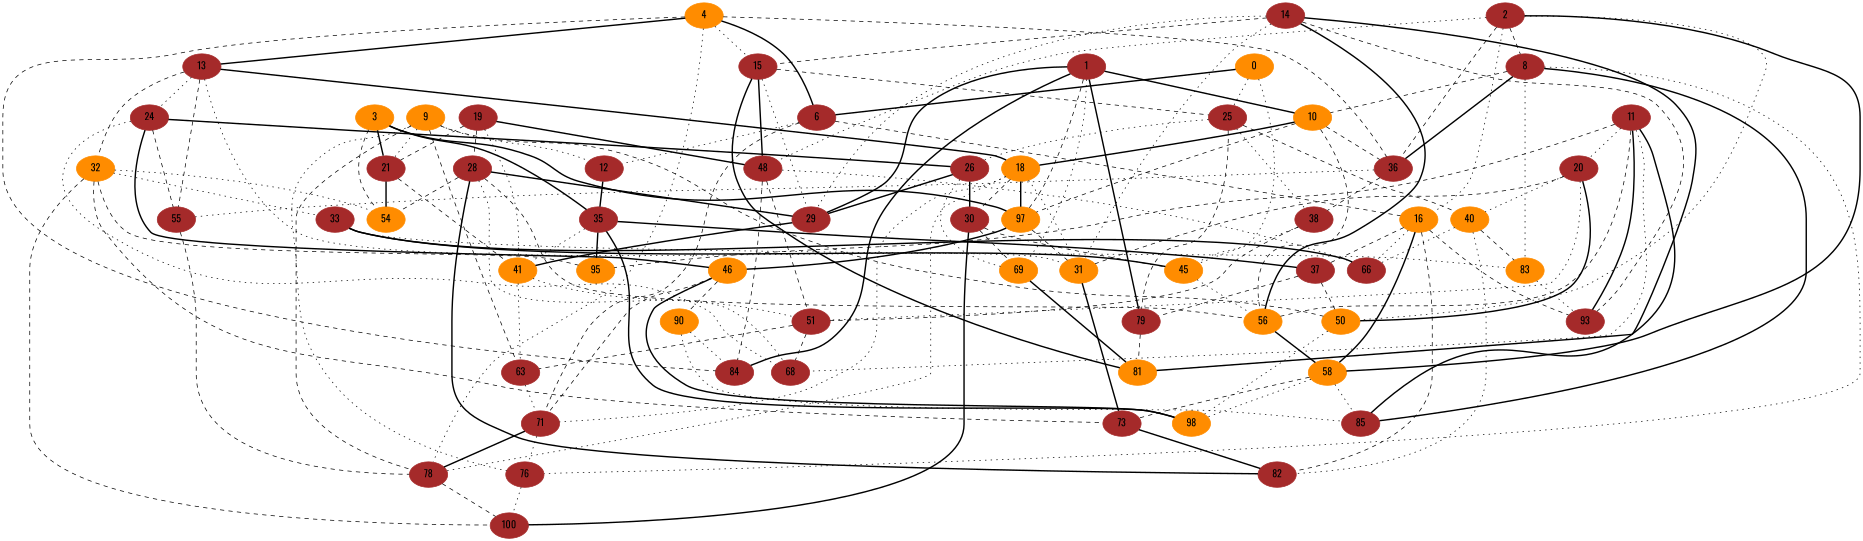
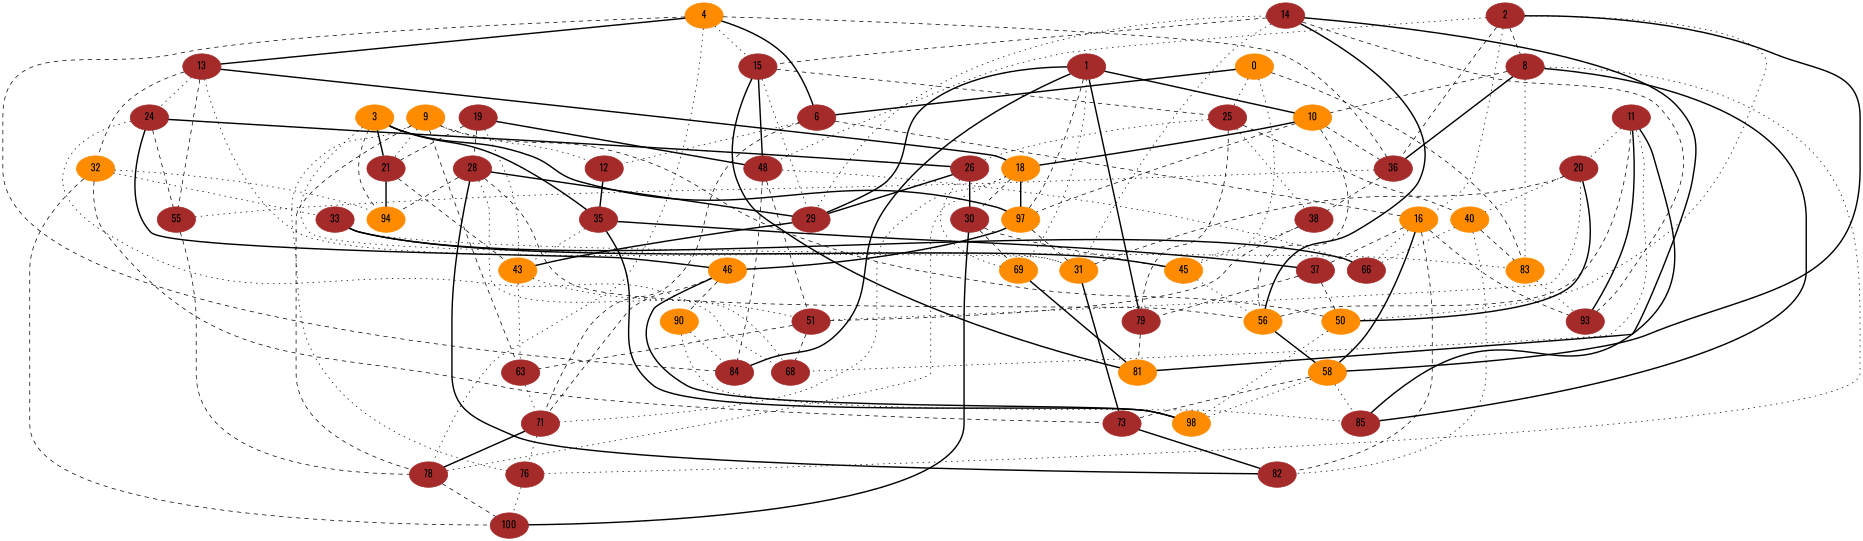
edge "0" -- "83": added
edge "18" -- "31": now "3" -- "31"
node "54": label "54" -> "94"
node "41": label "41" -> "43"
node "95": removed
